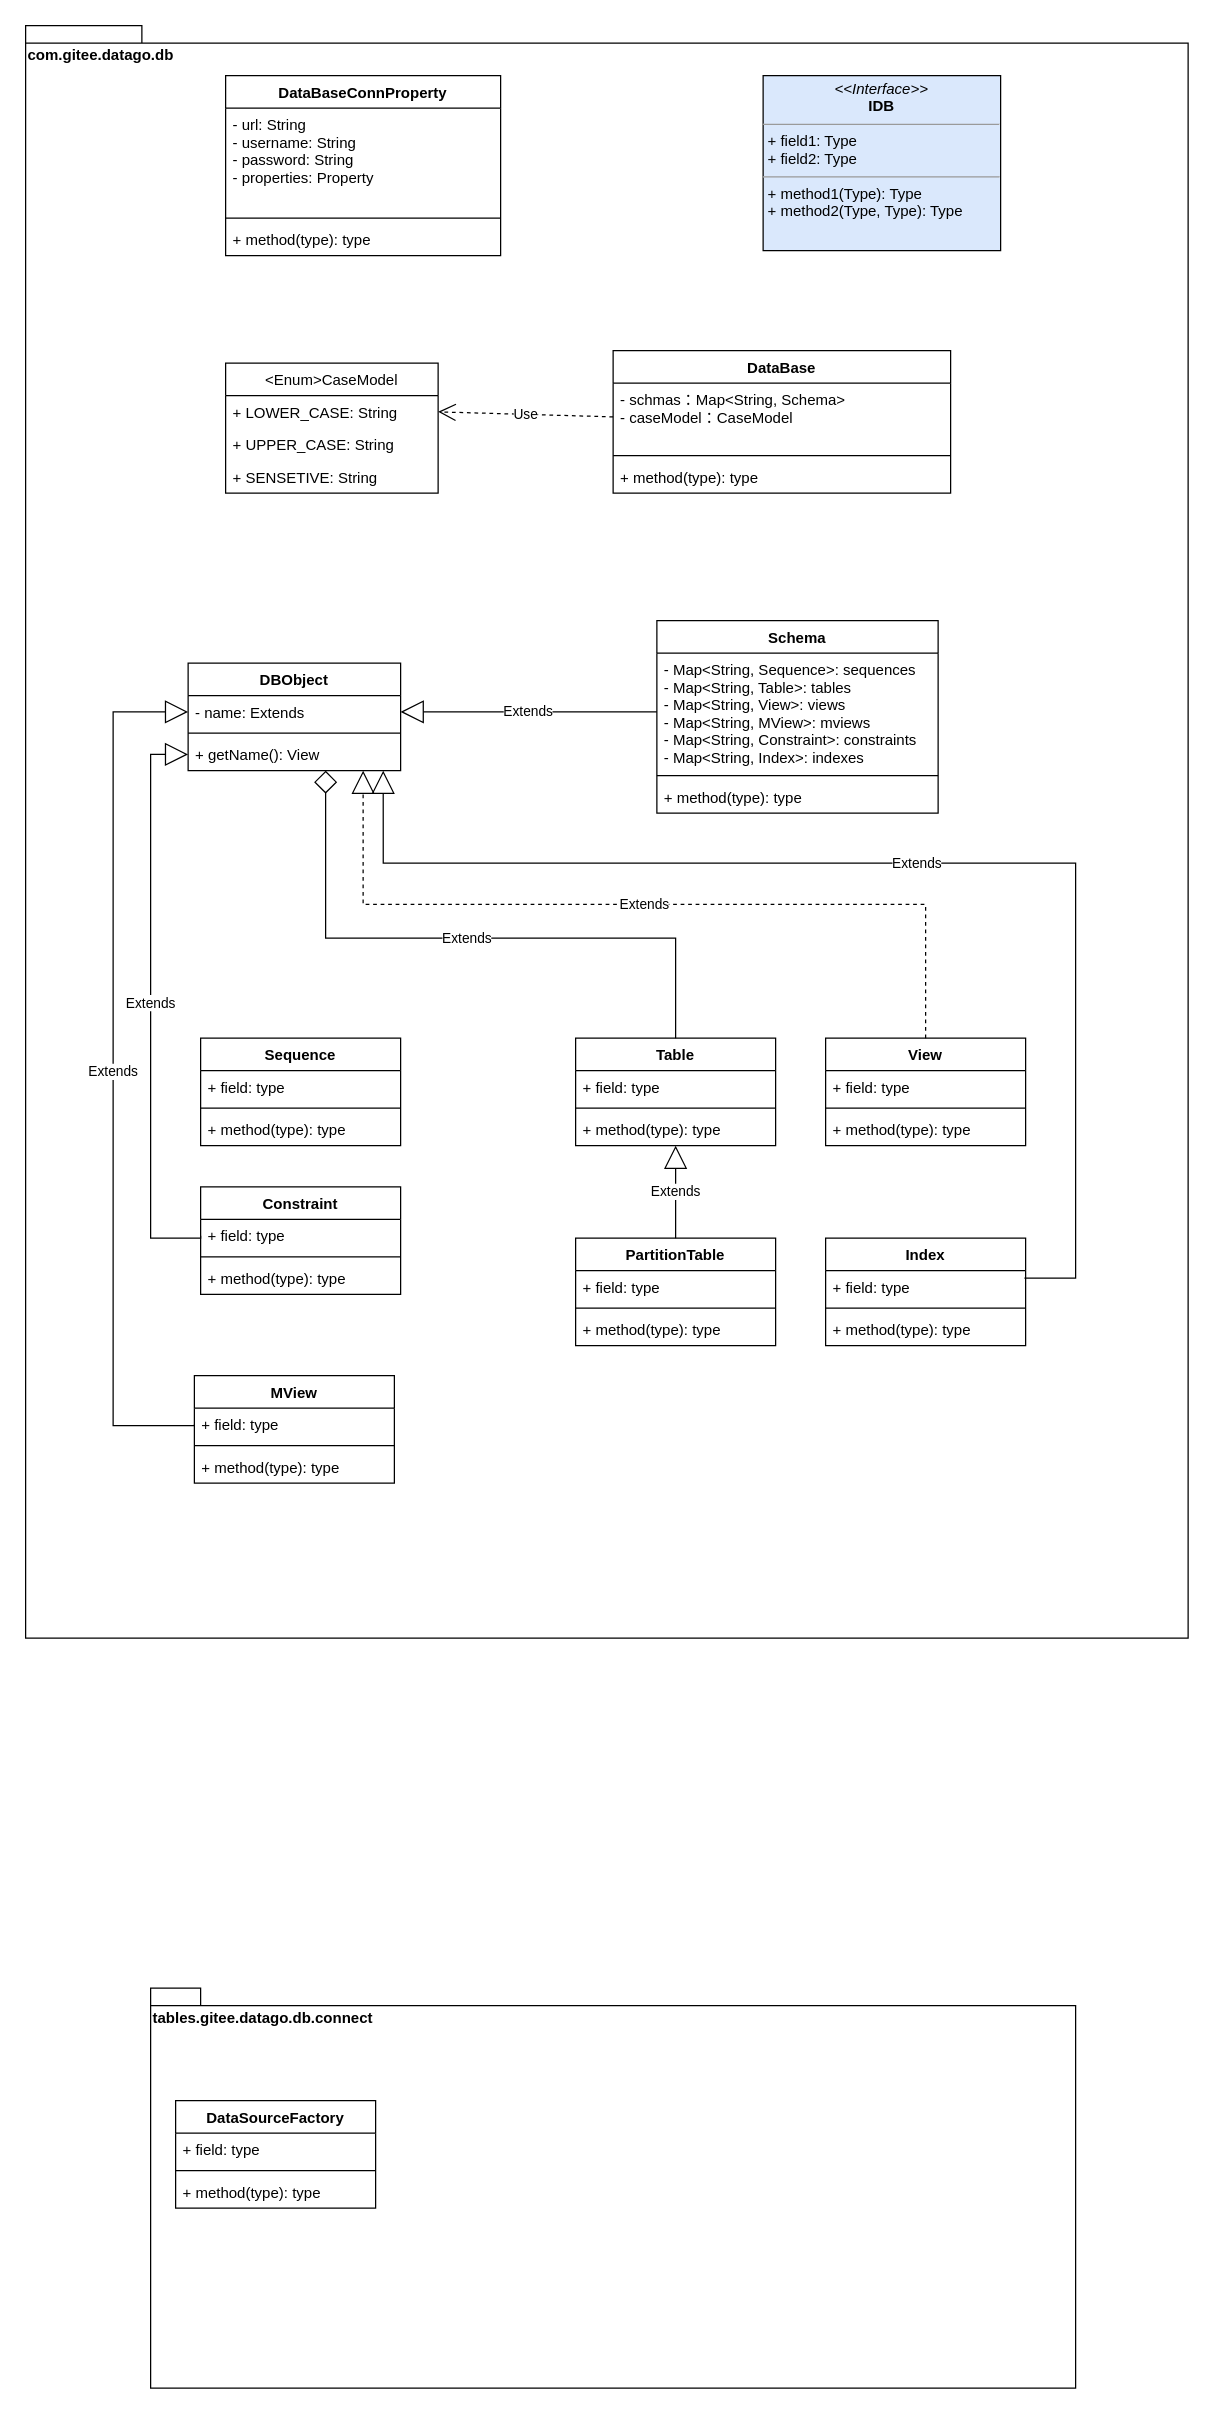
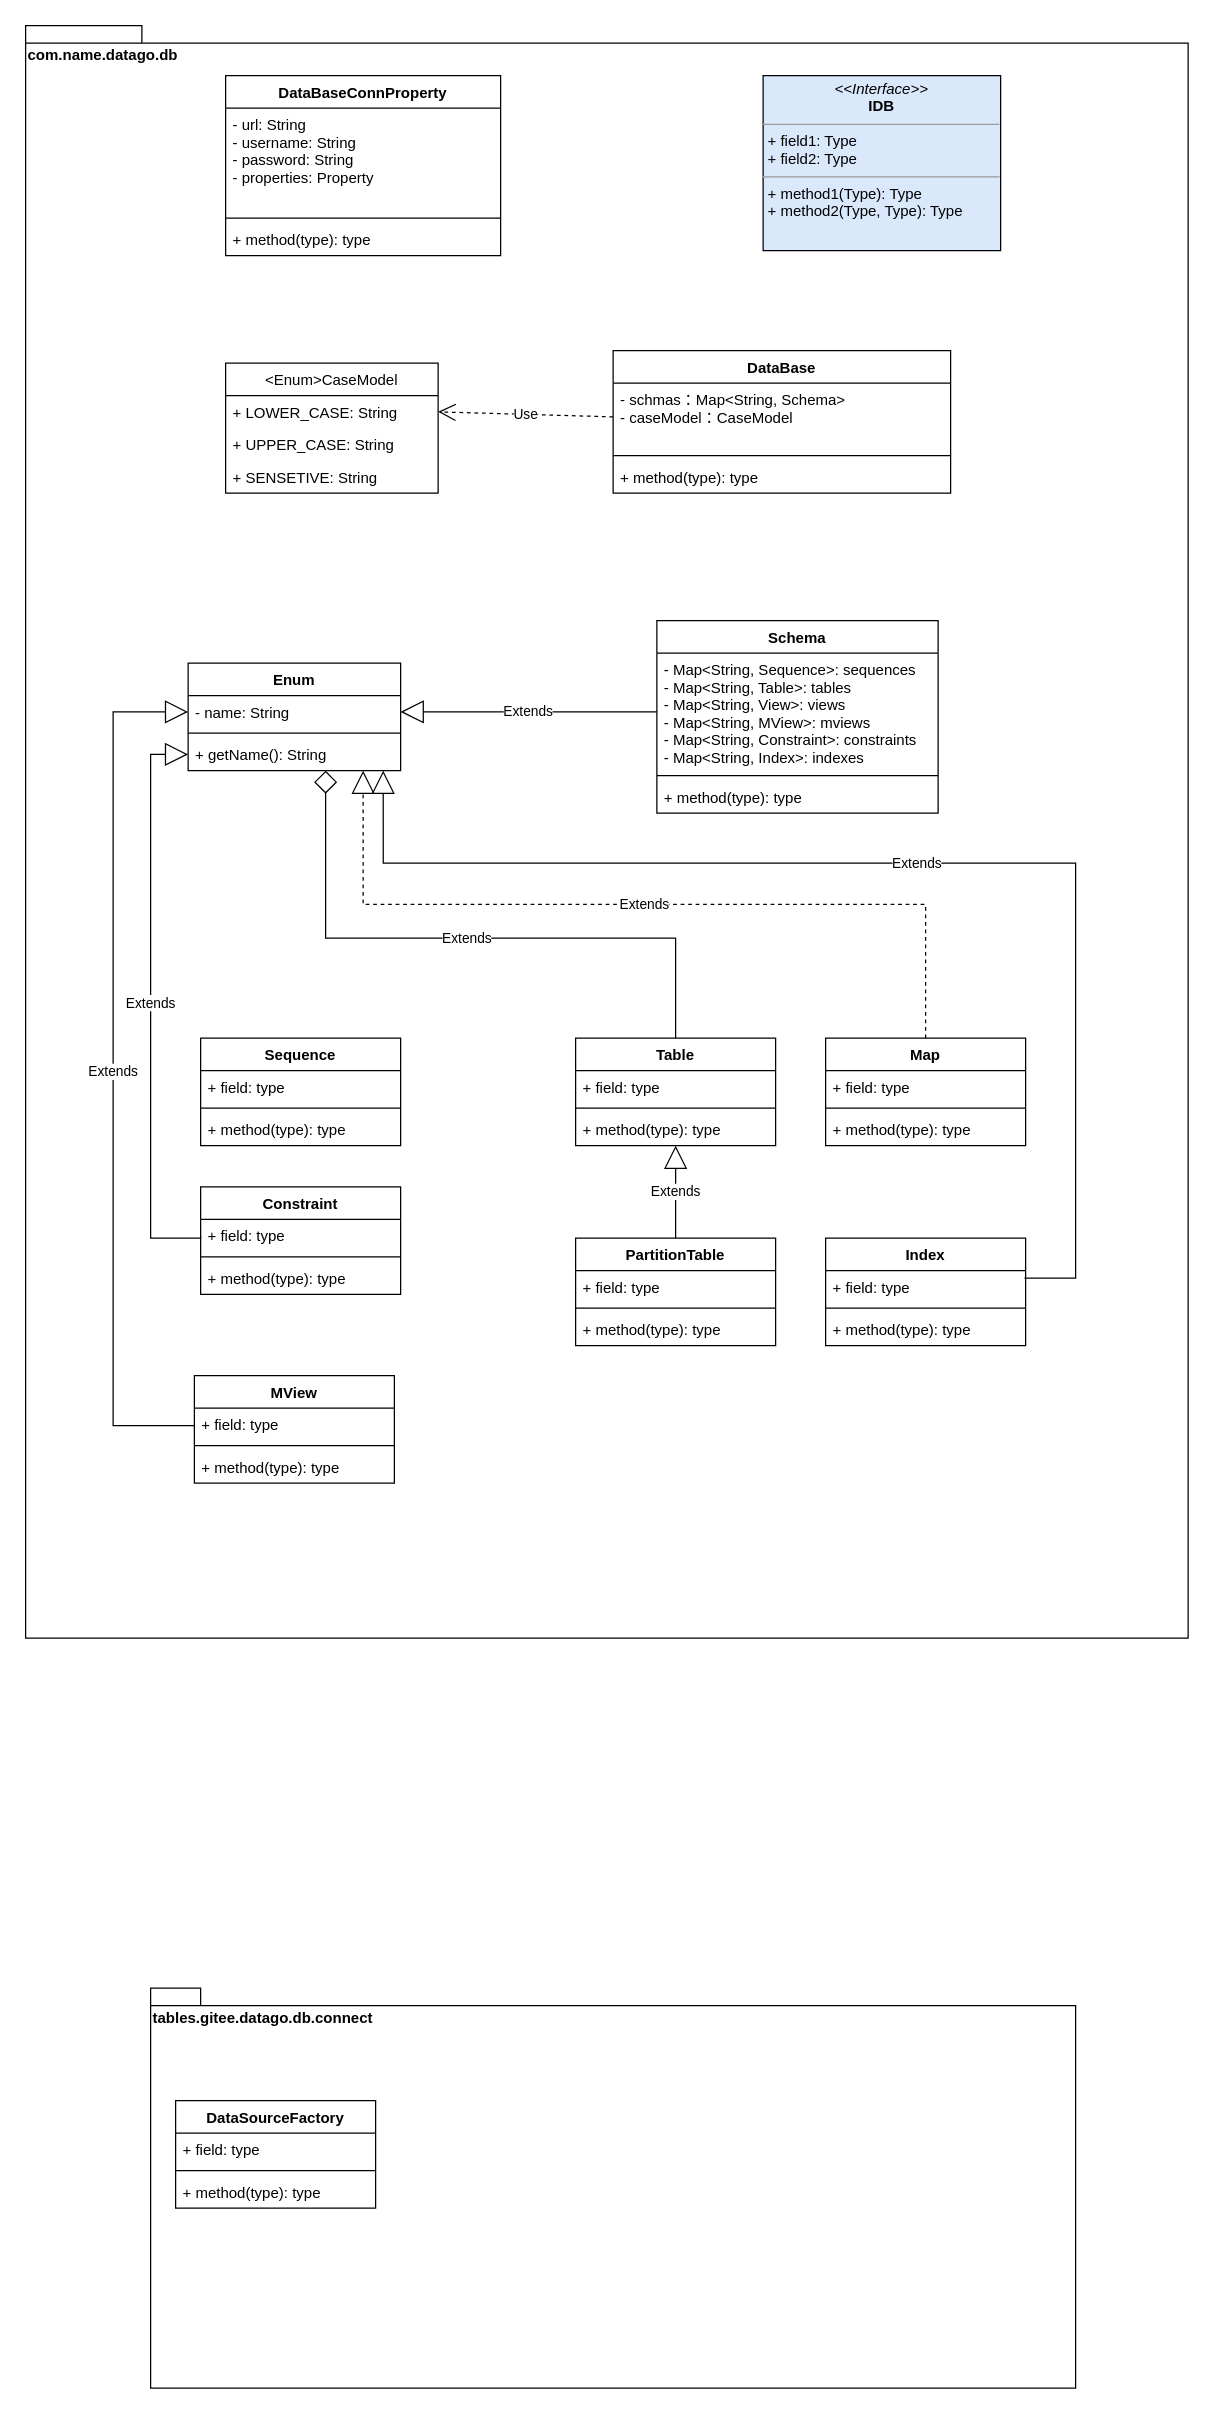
node "com.gitee.datago.db": label "com.gitee.datago.db" -> "com.name.datago.db"
node "DBObject": label "DBObject" -> "Enum"
node "- name: Extends": label "- name: Extends" -> "- name: String"
node "+ getName(): View": label "+ getName(): View" -> "+ getName(): String"
node "View": label "View" -> "Map"
